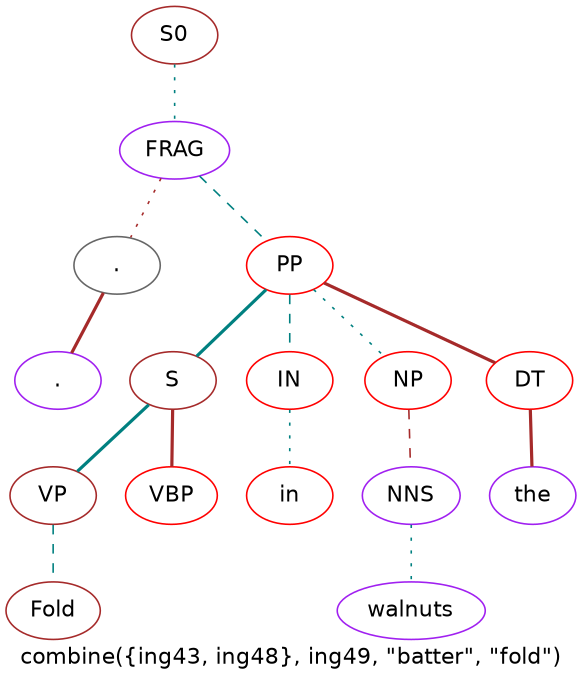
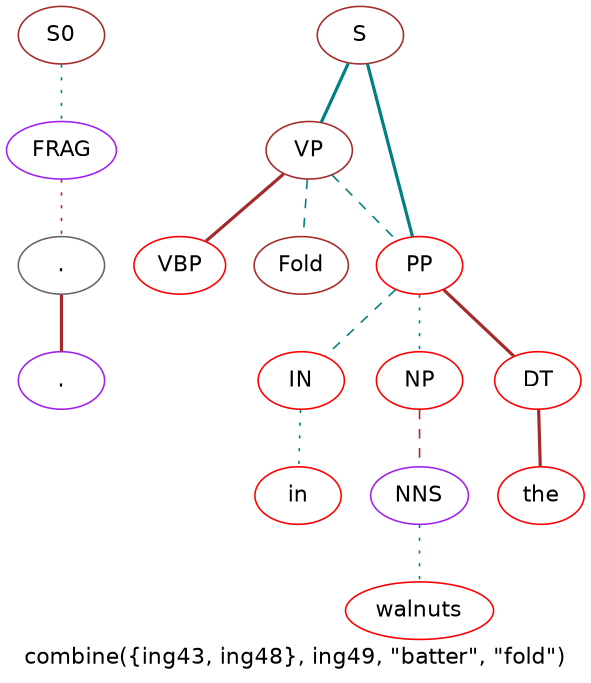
edge "FRAG" -- "PP": now "VP" -- "PP"
edge "S" -- "VBP": now "VP" -- "VBP"
node "the": color purple -> red
node "walnuts": color purple -> red
